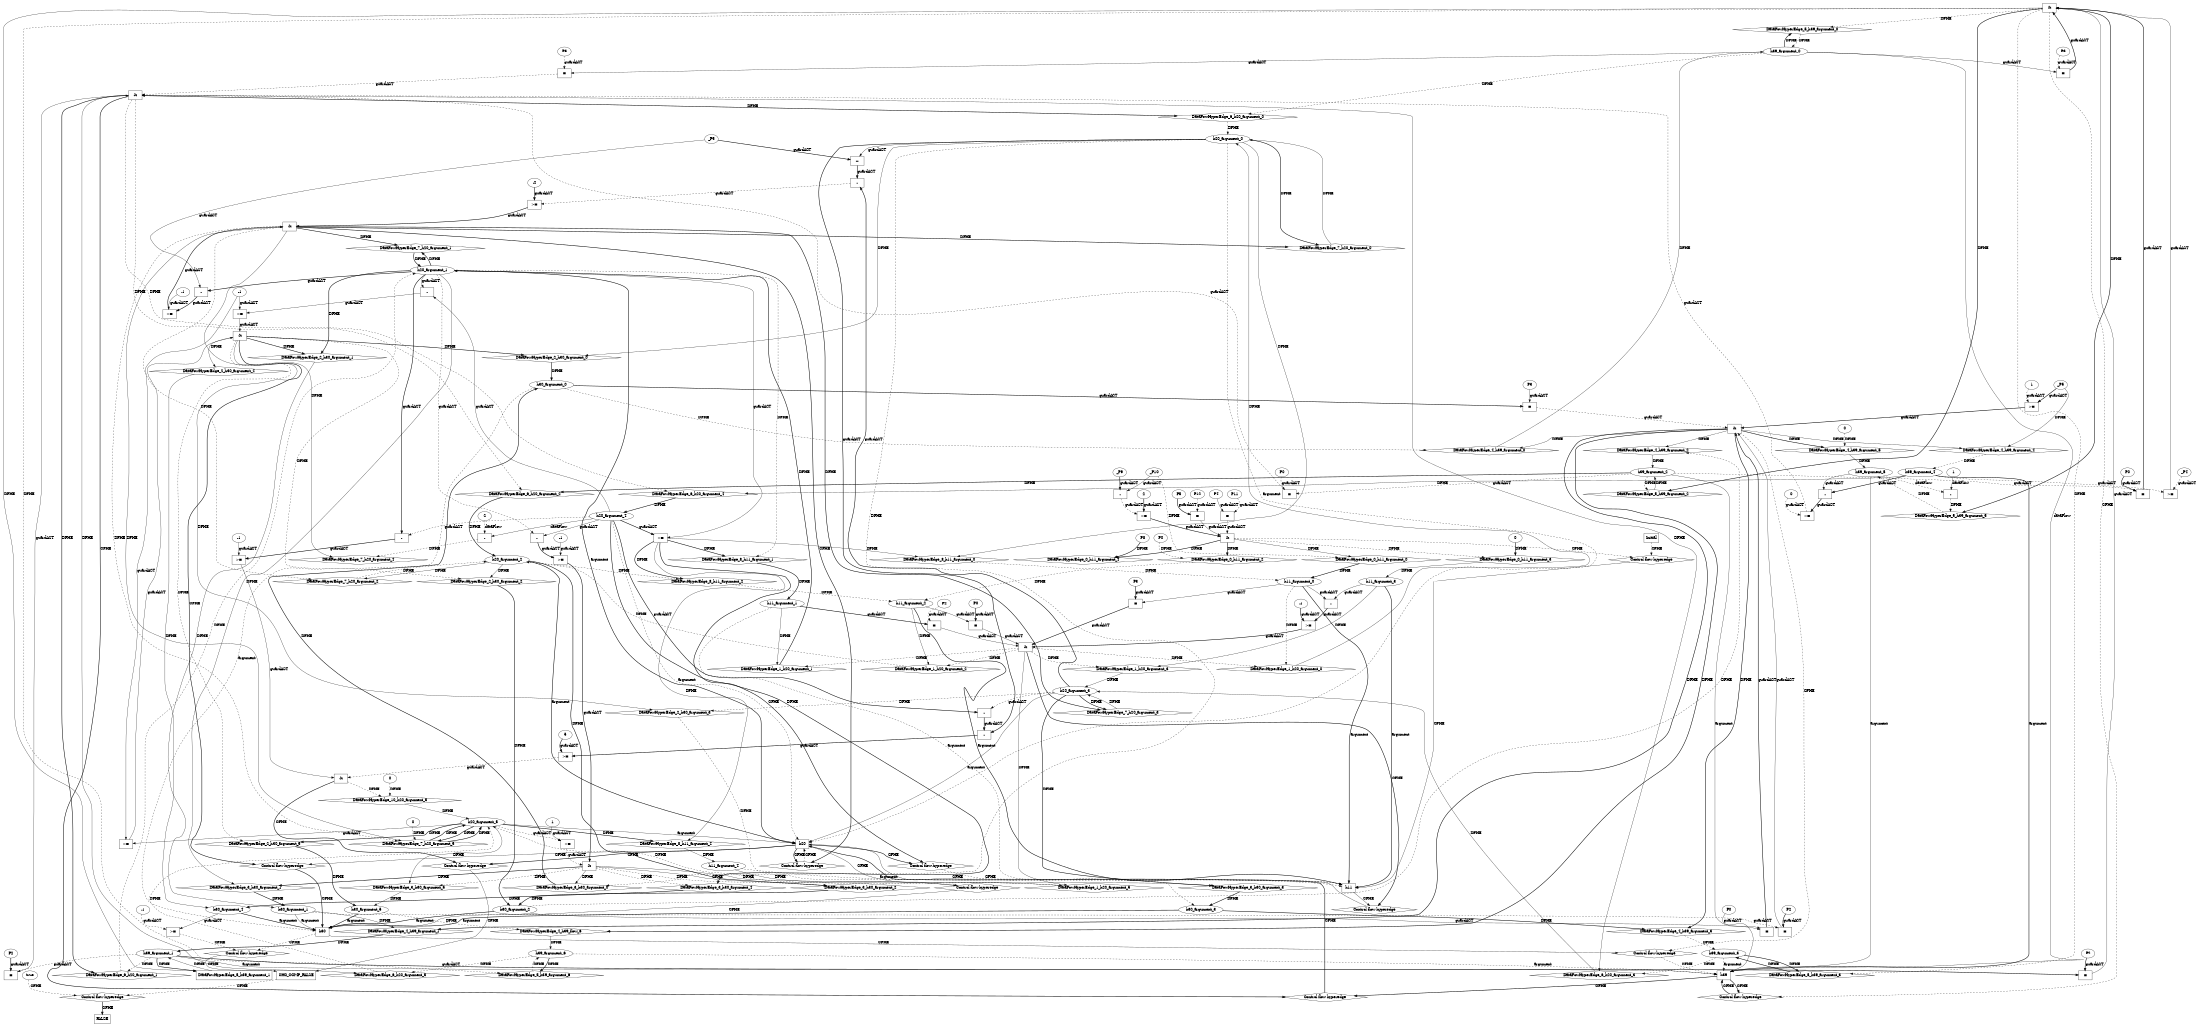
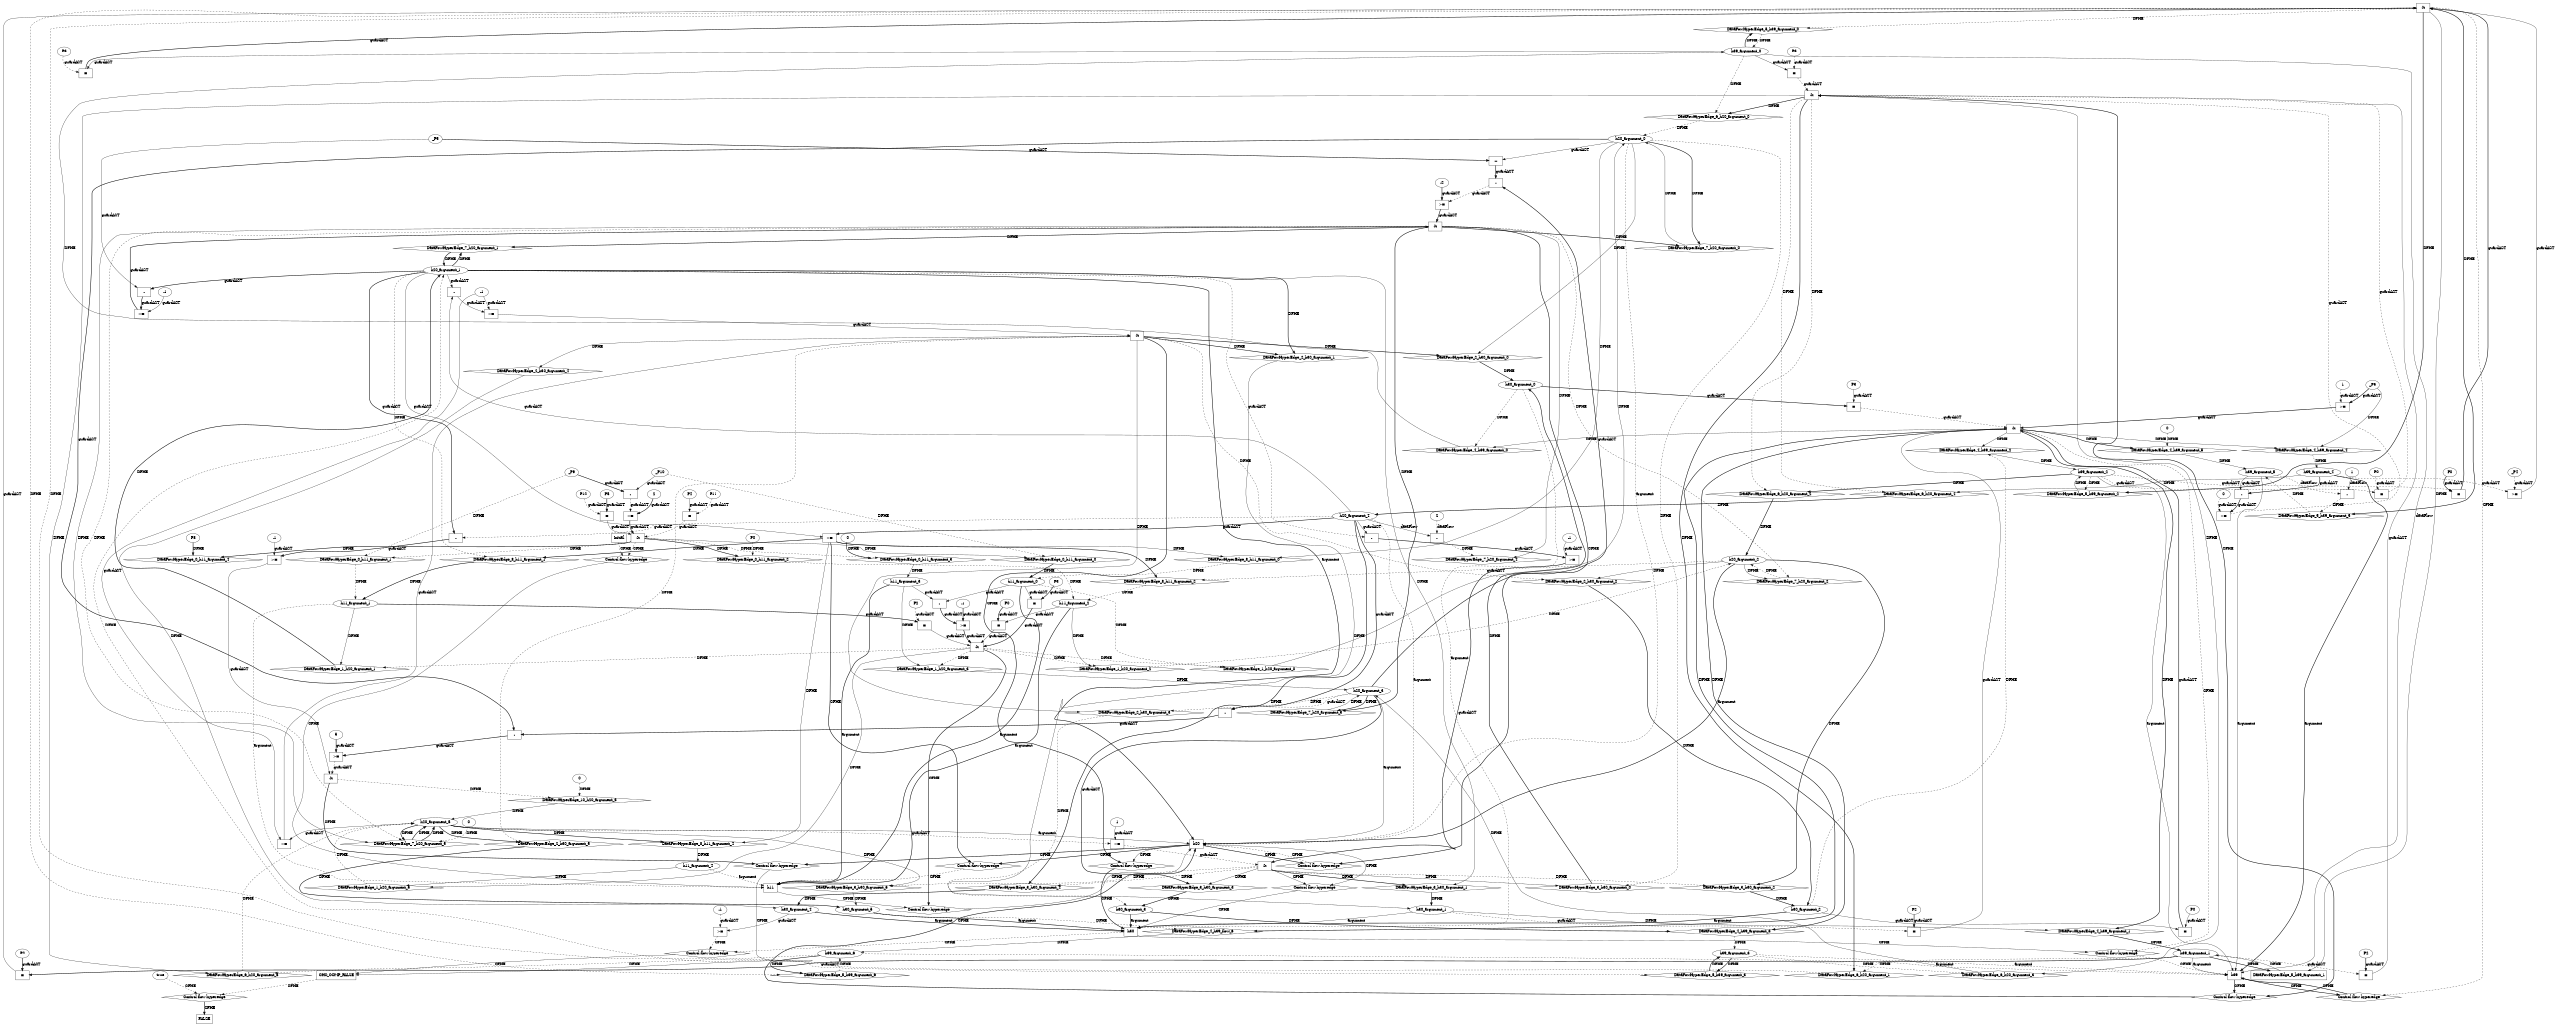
node "DataFowHyperEdge_0_h11_argument_1": added
edge "h20_argument_2" -> "DataFowHyperEdge_8_h11_argument_2": label "DFHE" -> "guardAST"
edge "h20_argument_3" -> "DataFowHyperEdge_3_h30_argument_3": label "DFHE" -> "guardAST"
